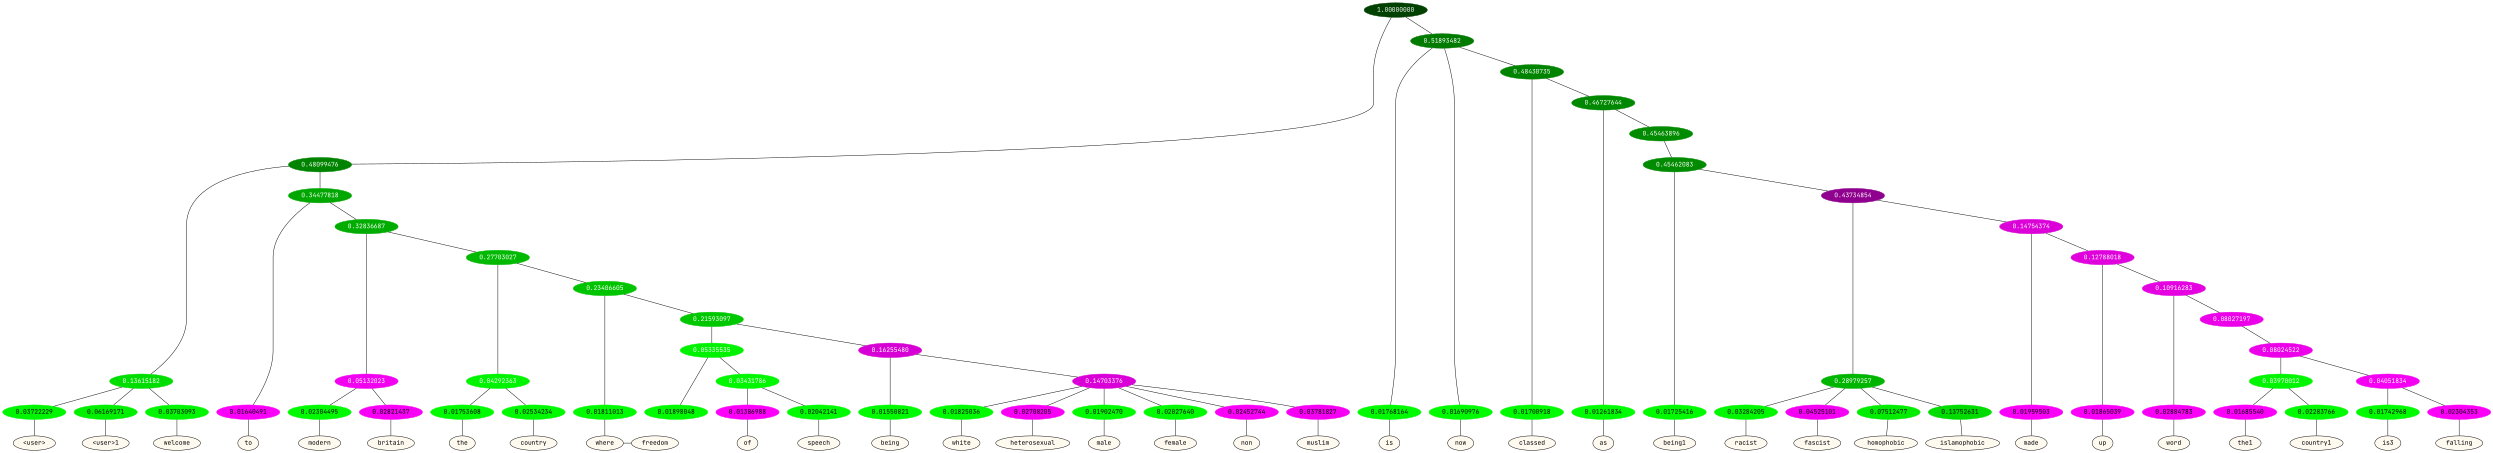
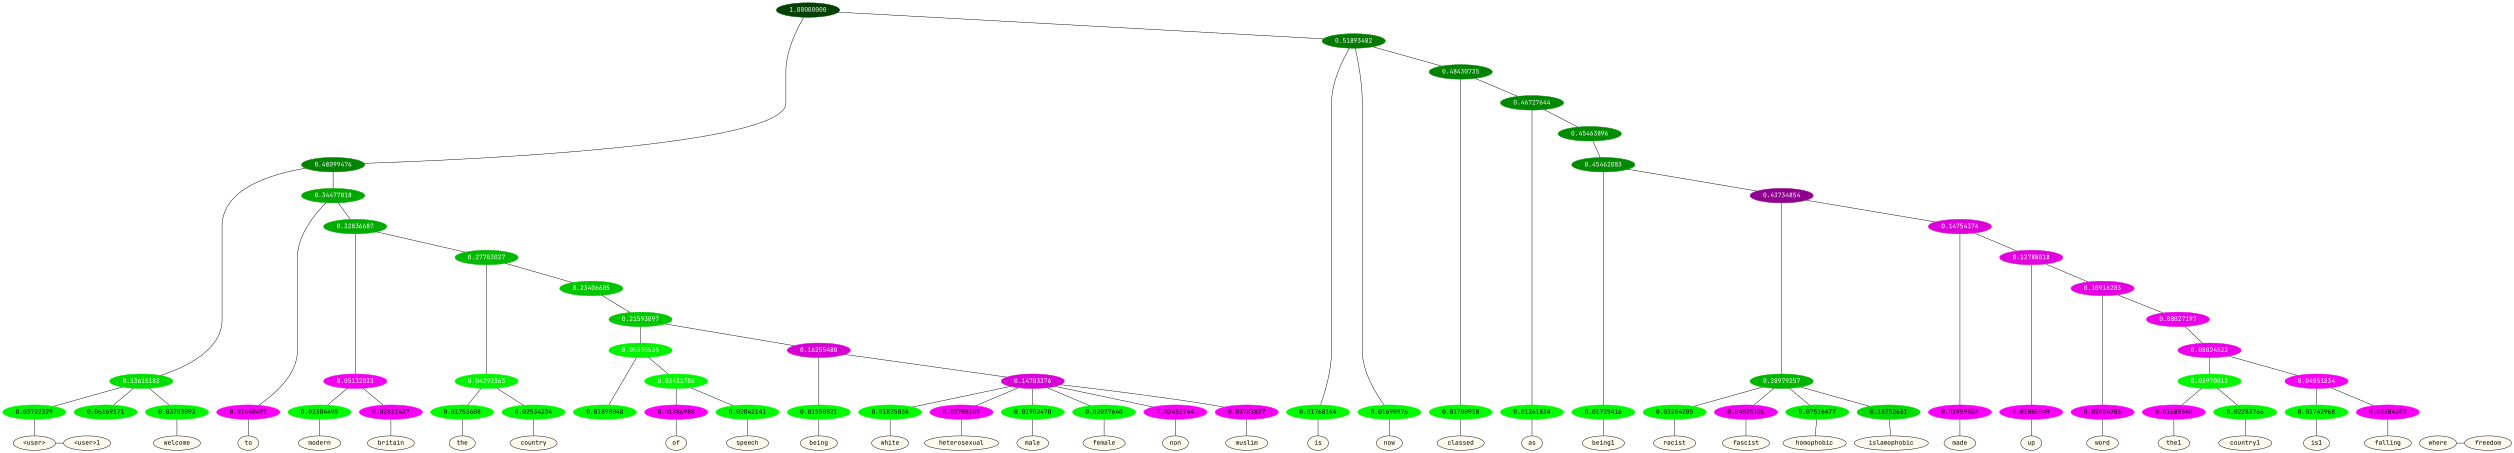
node "0.01811013": removed
node "0.07512477": label "0.07512477" -> "0.07516477"
node "0.01865039": label "0.01865039" -> "0.01865049"
edge "0.06169171" -- "<user>1": now "<user>" -- "<user>1"
node "is3": label "is3" -> "is1"
